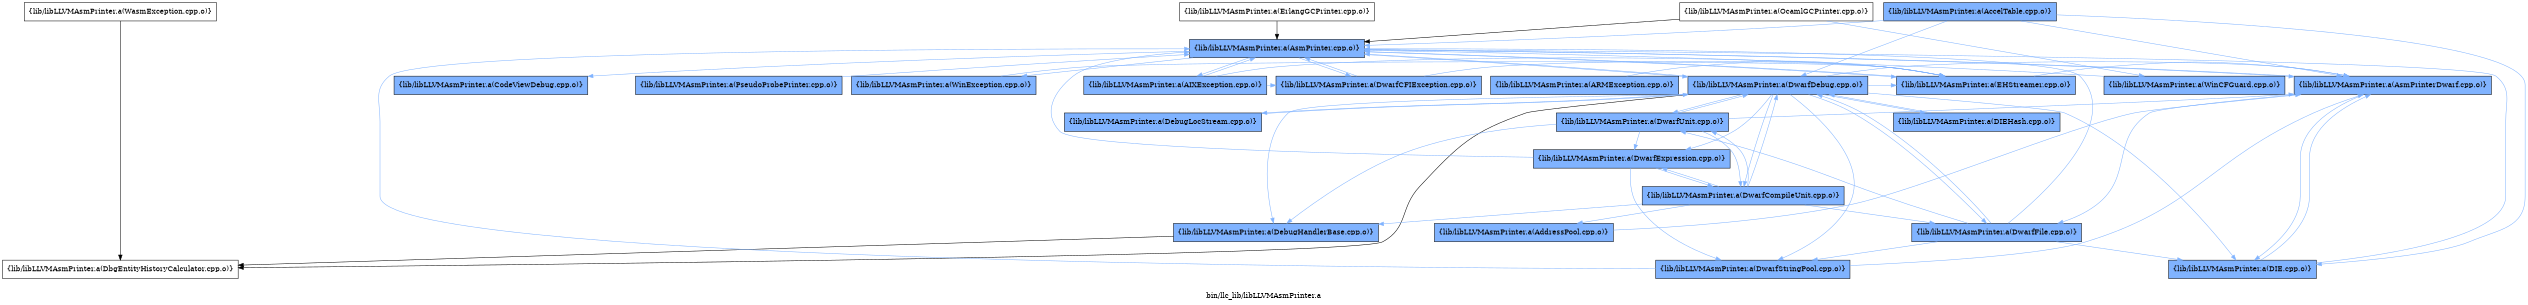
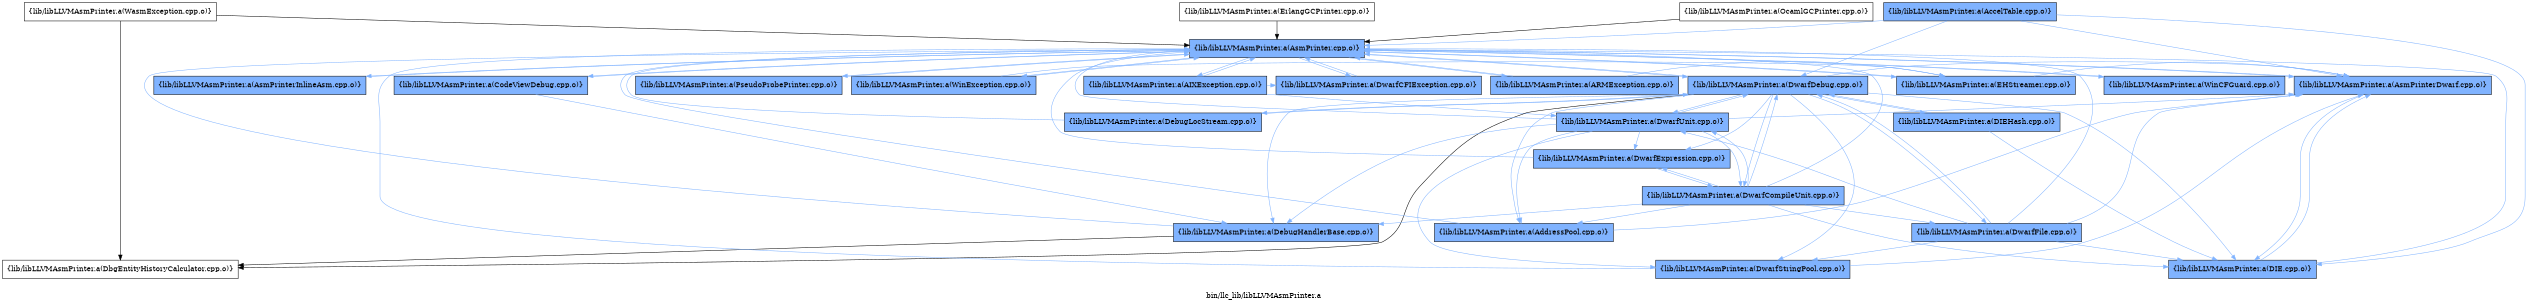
edge "{lib/libLLVMAsmPrinter.a(WasmException.cpp.o)}" -> "{lib/libLLVMAsmPrinter.a(AsmPrinter.cpp.o)}": added
edge "{lib/libLLVMAsmPrinter.a(OcamlGCPrinter.cpp.o)}" -> "{lib/libLLVMAsmPrinter.a(WinCFGuard.cpp.o)}": now "{lib/libLLVMAsmPrinter.a(AsmPrinter.cpp.o)}" -> "{lib/libLLVMAsmPrinter.a(WinCFGuard.cpp.o)}"
edge "{lib/libLLVMAsmPrinter.a(AIXException.cpp.o)}" -> "{lib/libLLVMAsmPrinter.a(EHStreamer.cpp.o)}": now "{lib/libLLVMAsmPrinter.a(AIXException.cpp.o)}" -> "{lib/libLLVMAsmPrinter.a(DwarfUnit.cpp.o)}"
edge "{lib/libLLVMAsmPrinter.a(DwarfCFIException.cpp.o)}" -> "{lib/libLLVMAsmPrinter.a(EHStreamer.cpp.o)}": removed
edge "{lib/libLLVMAsmPrinter.a(CodeViewDebug.cpp.o)}" -> "{lib/libLLVMAsmPrinter.a(AsmPrinter.cpp.o)}": added
edge "{lib/libLLVMAsmPrinter.a(AsmPrinter.cpp.o)}" -> "{lib/libLLVMAsmPrinter.a(PseudoProbePrinter.cpp.o)}": added
edge "{lib/libLLVMAsmPrinter.a(WinException.cpp.o)}" -> "{lib/libLLVMAsmPrinter.a(AsmPrinter.cpp.o)}": added
edge "{lib/libLLVMAsmPrinter.a(AsmPrinter.cpp.o)}" -> "{lib/libLLVMAsmPrinter.a(ARMException.cpp.o)}": added
edge "{lib/libLLVMAsmPrinter.a(ARMException.cpp.o)}" -> "{lib/libLLVMAsmPrinter.a(AsmPrinter.cpp.o)}": added
edge "{lib/libLLVMAsmPrinter.a(DwarfCompileUnit.cpp.o)}" -> "{lib/libLLVMAsmPrinter.a(AsmPrinter.cpp.o)}": added
edge "{lib/libLLVMAsmPrinter.a(DebugHandlerBase.cpp.o)}" -> "{lib/libLLVMAsmPrinter.a(AsmPrinter.cpp.o)}": added
node "{lib/libLLVMAsmPrinter.a(AsmPrinterInlineAsm.cpp.o)}": added
edge "{lib/libLLVMAsmPrinter.a(DwarfDebug.cpp.o)}" -> "{lib/libLLVMAsmPrinter.a(EHStreamer.cpp.o)}": now "{lib/libLLVMAsmPrinter.a(DwarfDebug.cpp.o)}" -> "{lib/libLLVMAsmPrinter.a(AddressPool.cpp.o)}"
edge "{lib/libLLVMAsmPrinter.a(DebugLocStream.cpp.o)}" -> "{lib/libLLVMAsmPrinter.a(AsmPrinter.cpp.o)}": added
edge "{lib/libLLVMAsmPrinter.a(DwarfUnit.cpp.o)}" -> "{lib/libLLVMAsmPrinter.a(AsmPrinter.cpp.o)}": added
edge "{lib/libLLVMAsmPrinter.a(AsmPrinterDwarf.cpp.o)}" -> "{lib/libLLVMAsmPrinter.a(DwarfFile.cpp.o)}": reversed
edge "{lib/libLLVMAsmPrinter.a(AddressPool.cpp.o)}" -> "{lib/libLLVMAsmPrinter.a(AsmPrinter.cpp.o)}": added
edge "{lib/libLLVMAsmPrinter.a(CodeViewDebug.cpp.o)}" -> "{lib/libLLVMAsmPrinter.a(DebugHandlerBase.cpp.o)}": added
edge "{lib/libLLVMAsmPrinter.a(DwarfUnit.cpp.o)}" -> "{lib/libLLVMAsmPrinter.a(AddressPool.cpp.o)}": added
edge "{lib/libLLVMAsmPrinter.a(DIEHash.cpp.o)}" -> "{lib/libLLVMAsmPrinter.a(DIE.cpp.o)}": added
edge "{lib/libLLVMAsmPrinter.a(DwarfExpression.cpp.o)}" -> "{lib/libLLVMAsmPrinter.a(DwarfStringPool.cpp.o)}": now "{lib/libLLVMAsmPrinter.a(DwarfUnit.cpp.o)}" -> "{lib/libLLVMAsmPrinter.a(DwarfStringPool.cpp.o)}"
edge "{lib/libLLVMAsmPrinter.a(DwarfCompileUnit.cpp.o)}" -> "{lib/libLLVMAsmPrinter.a(DIE.cpp.o)}": added
